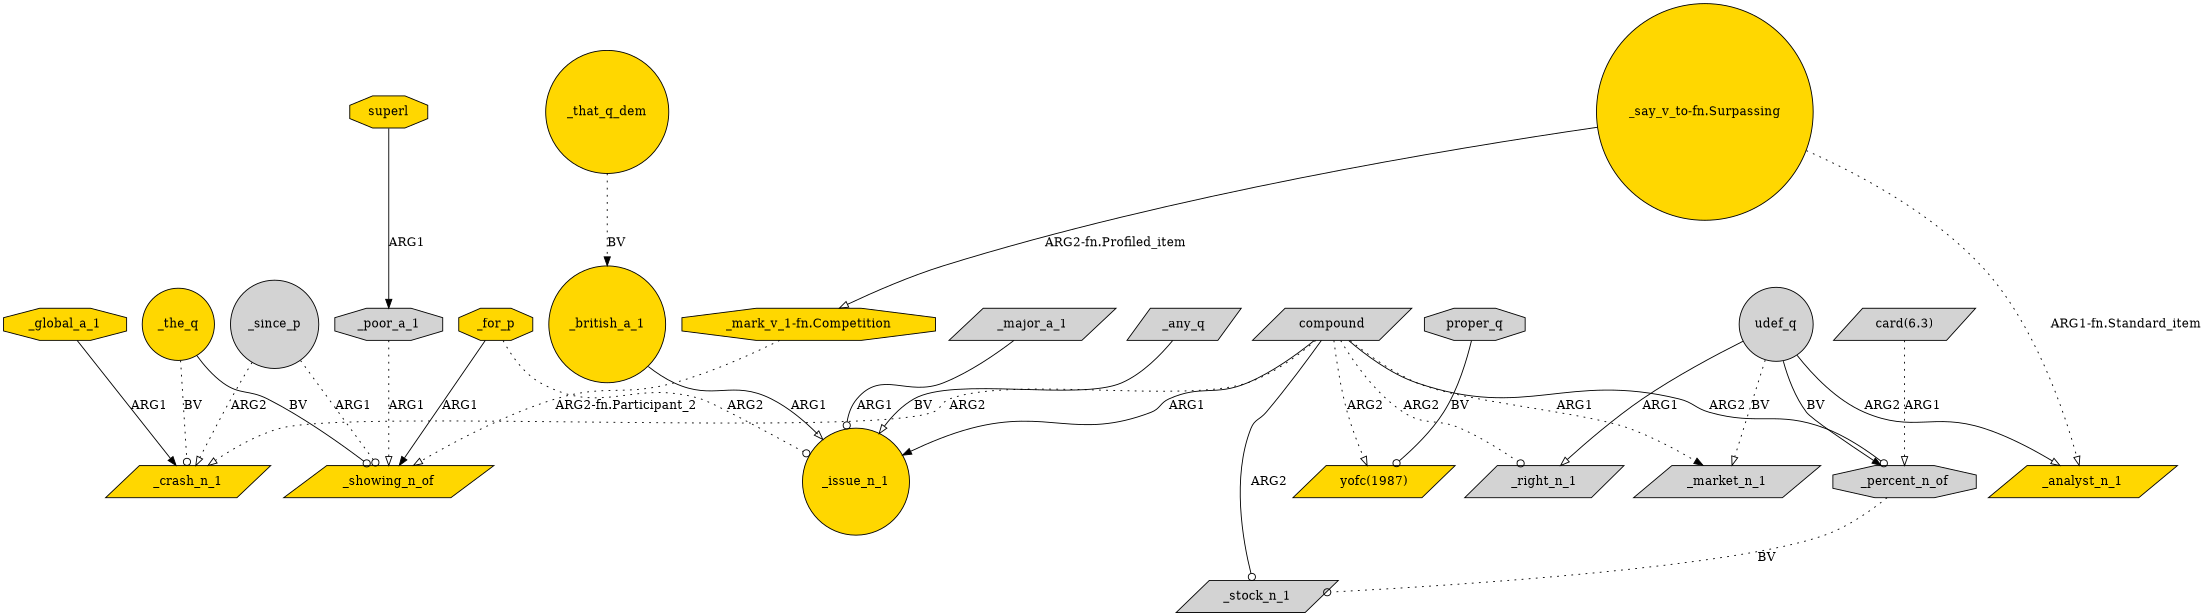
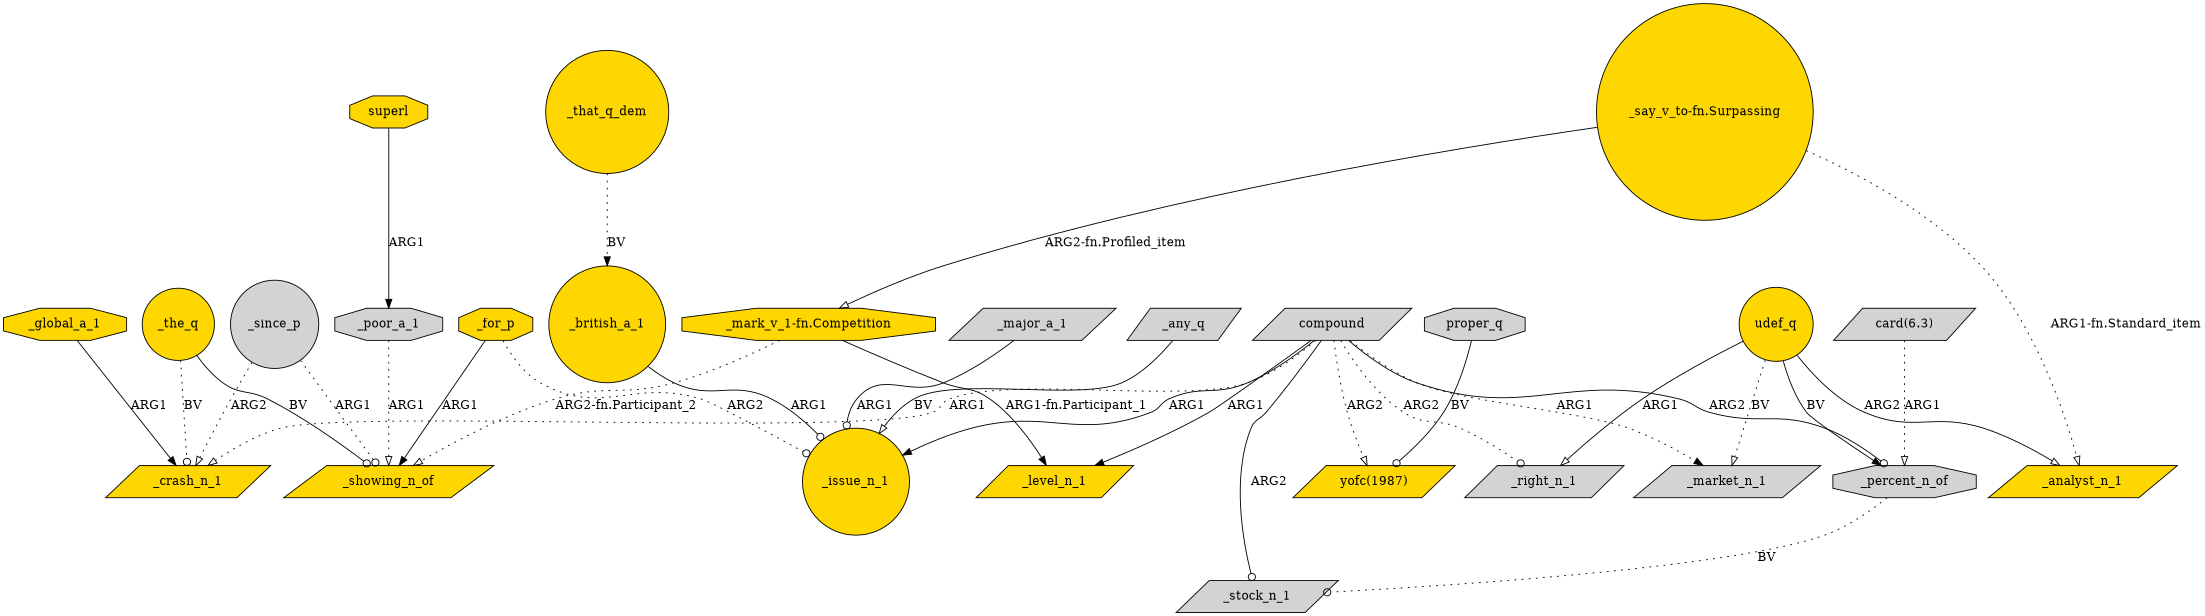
node "udef_q": fillcolor lightgrey -> gold
edge "_british_a_1" -> "_issue_n_1": arrowhead onormal -> odot
edge "compound" -> "_crash_n_1": label "ARG2" -> "ARG1"
node "_level_n_1": added
